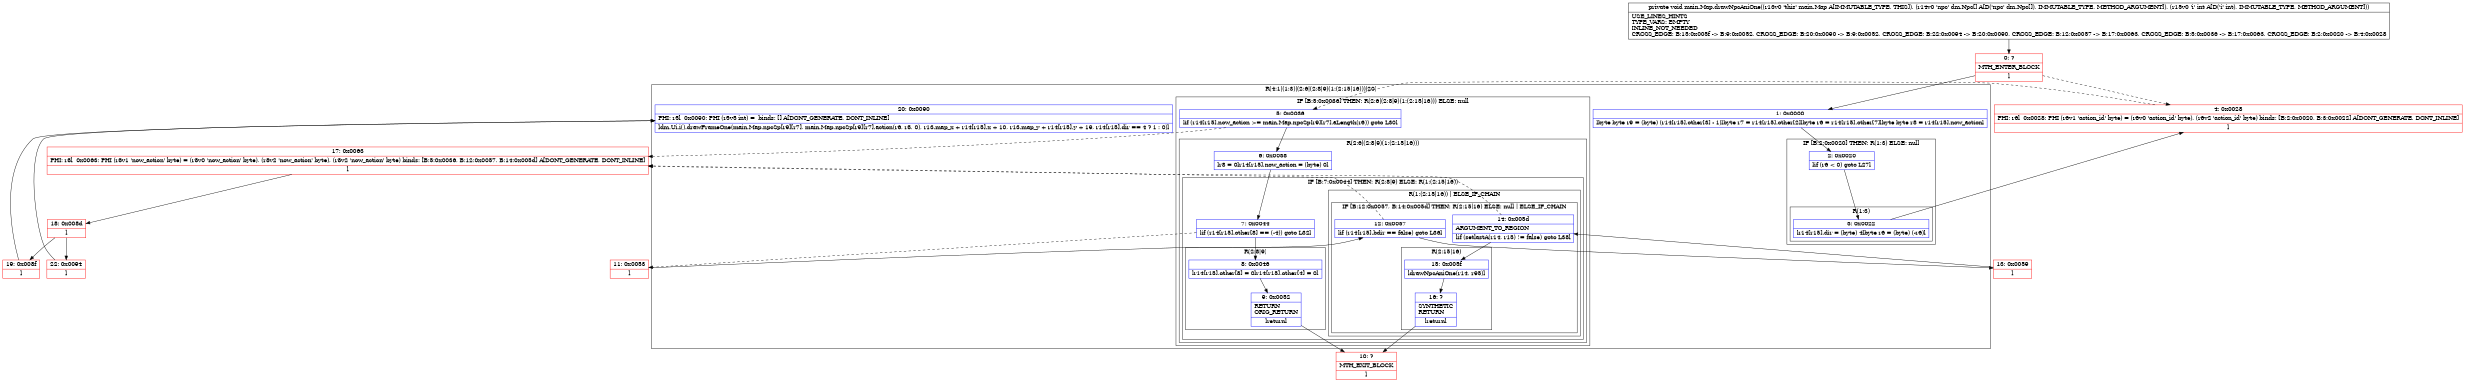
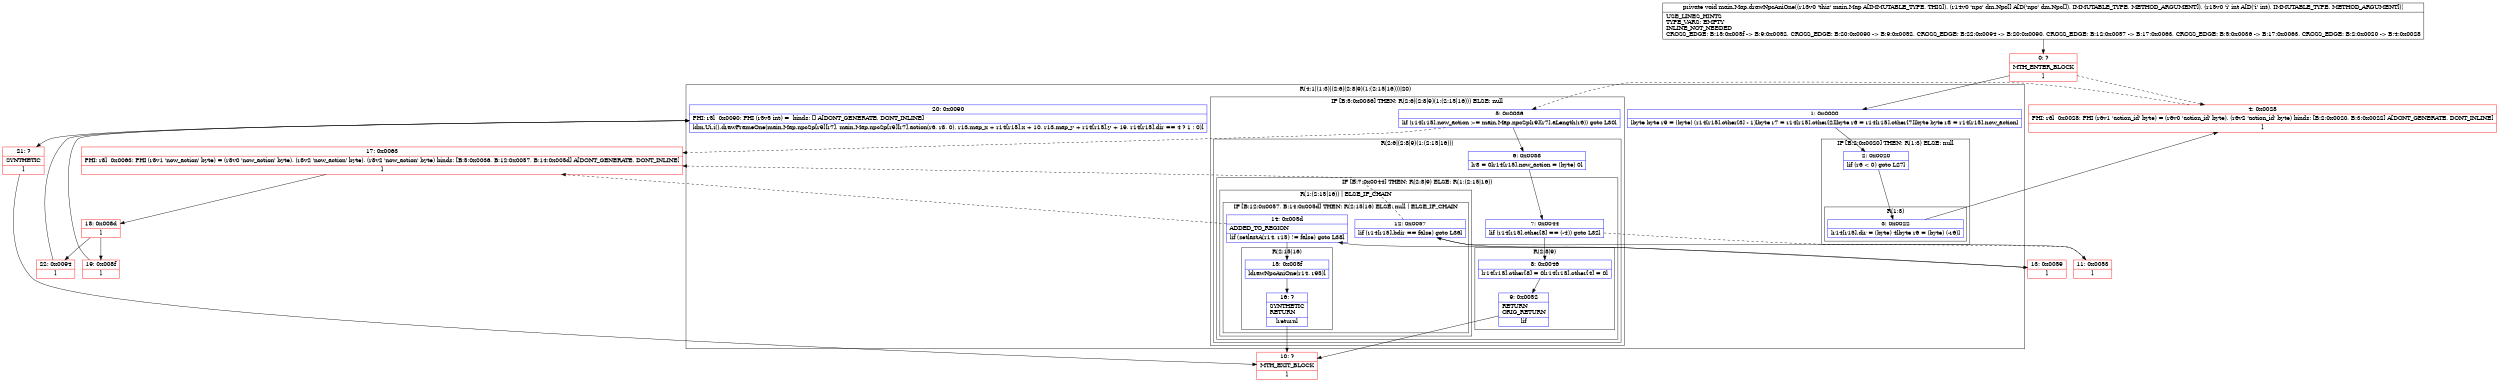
node "21: ?": added
node "14: 0x005d": text "ARGUMENT_TO_REGION" -> "ADDED_TO_REGION"
node "9: 0x0052": text "lreturnl" -> "lif"
